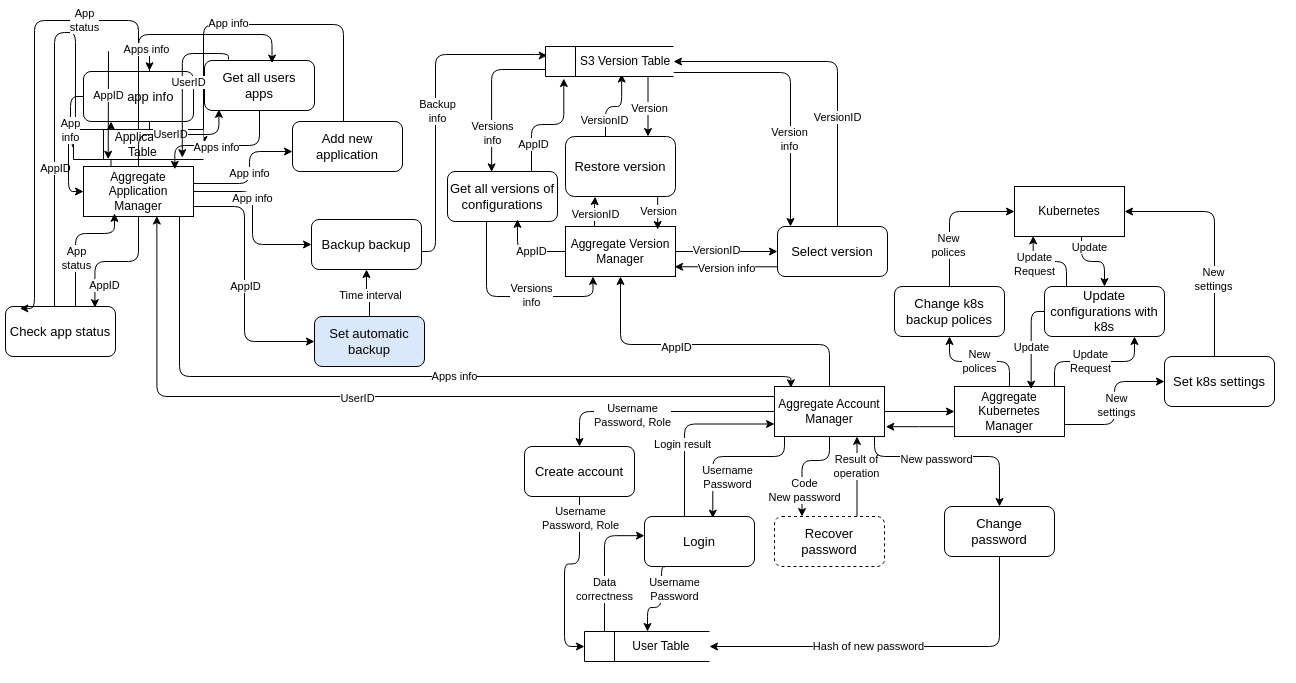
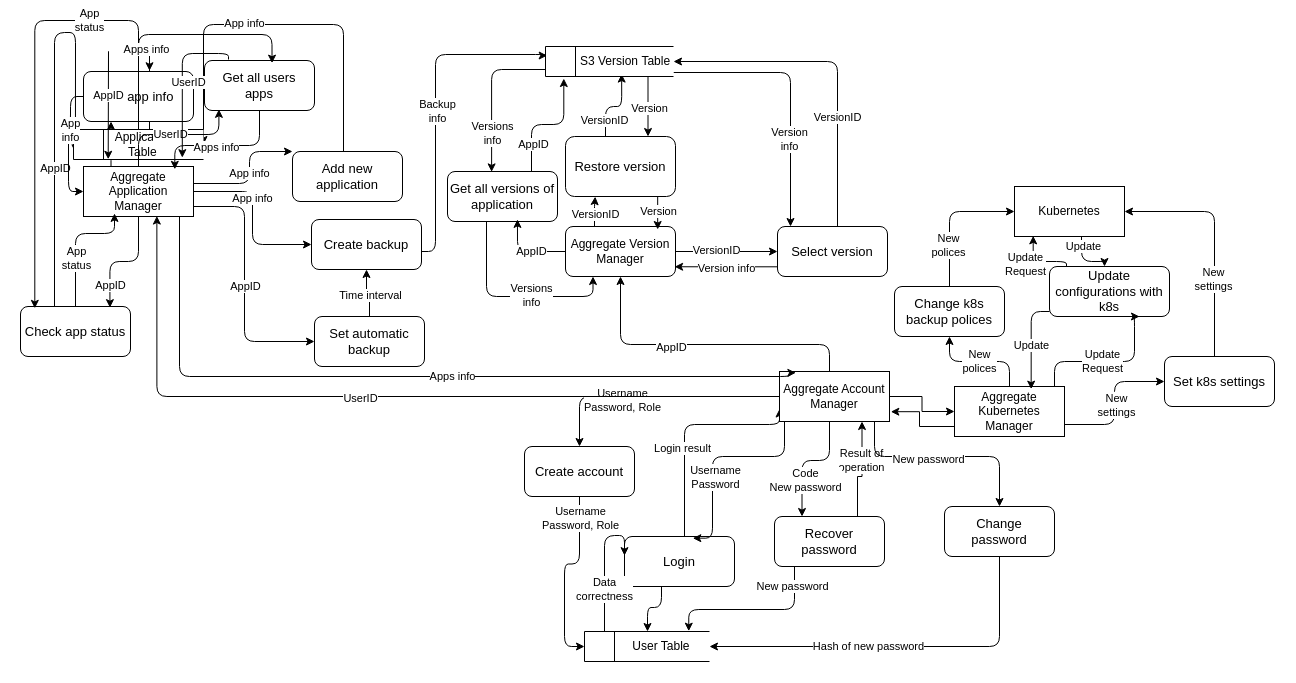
node "Add new application": moved (348, 147) -> (348, 177)
node "Get all versions of configurations": label "Get all versions of configurations" -> "Get all versions of application"
node "Backup backup": label "Backup backup" -> "Create backup"
node "Aggregate Version Manager": shape rectangle -> rounded rectangle
node "Update configurations with k8s": moved (1105, 312) -> (1110, 292)
node "Check app status": moved (61, 332) -> (76, 332)
node "Set automatic backup": fillcolor #dae8fc -> #ffffff
node "Aggregate Account Manager": moved (830, 412) -> (835, 397)
node "Login": moved (700, 542) -> (680, 562)
node "Recover password": style dashed -> solid
edge "Recover password" -> "User Table": added, label "New password"
